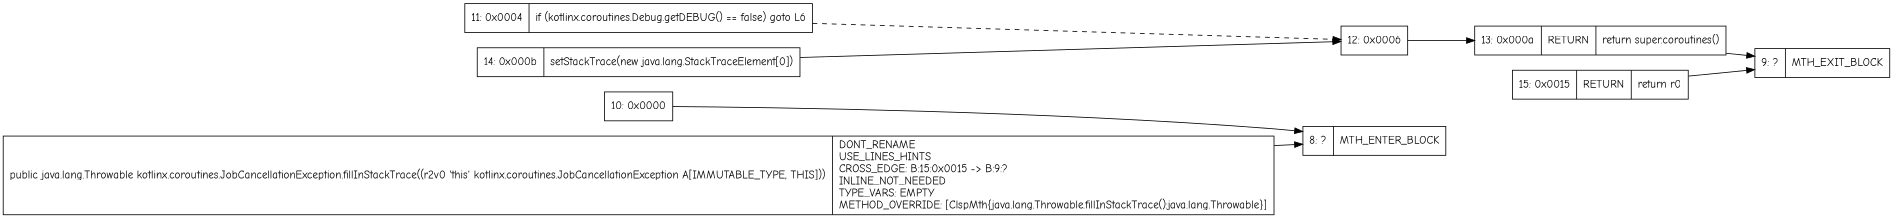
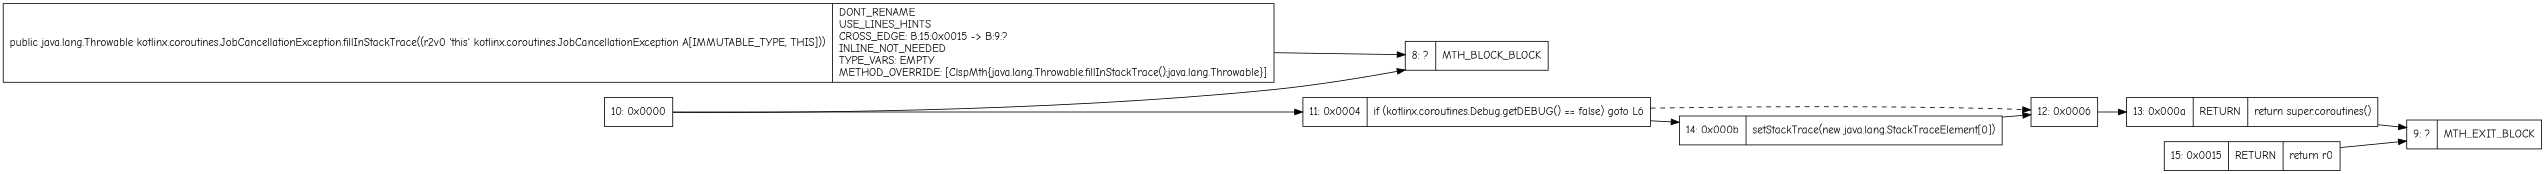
edge "10: 0x0000" -> "11: 0x0004": added
edge "11: 0x0004" -> "14: 0x000b": added
node "8: ?": text "MTH_ENTER_BLOCK" -> "MTH_BLOCK_BLOCK"
